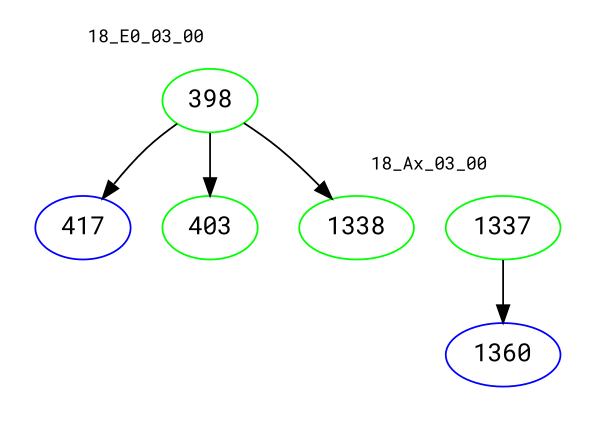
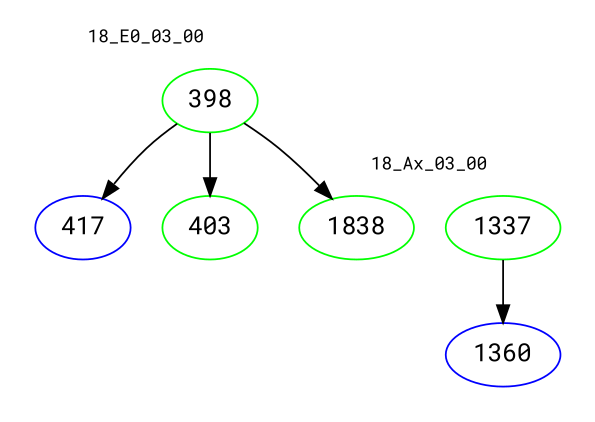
node "1338": label "1338" -> "1838"
